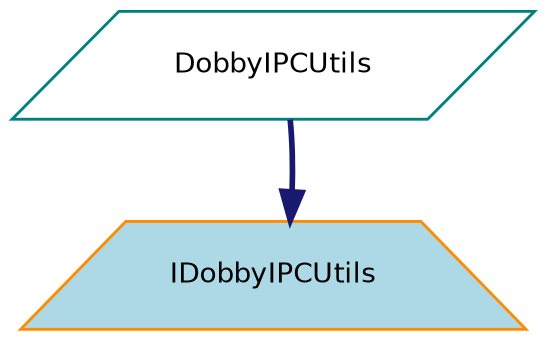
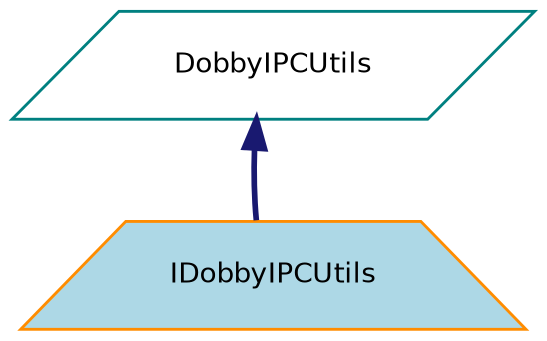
edge "DobbyIPCUtils" -> "IDobbyIPCUtils": reversed
